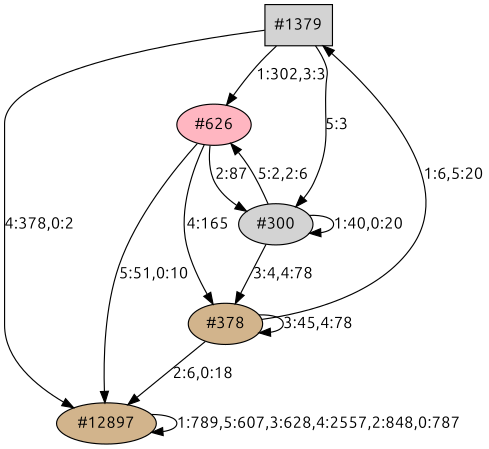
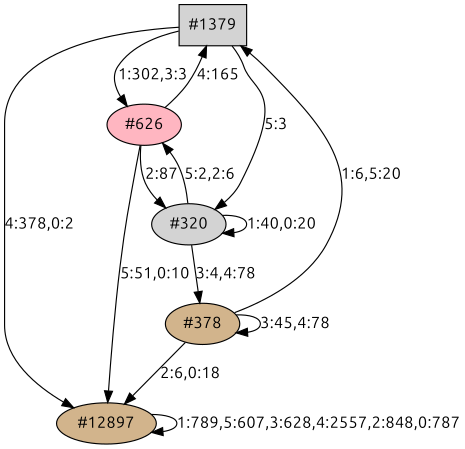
edge "#626" -> "#378": now "#626" -> "#1379"
node "#300": label "#300" -> "#320"
